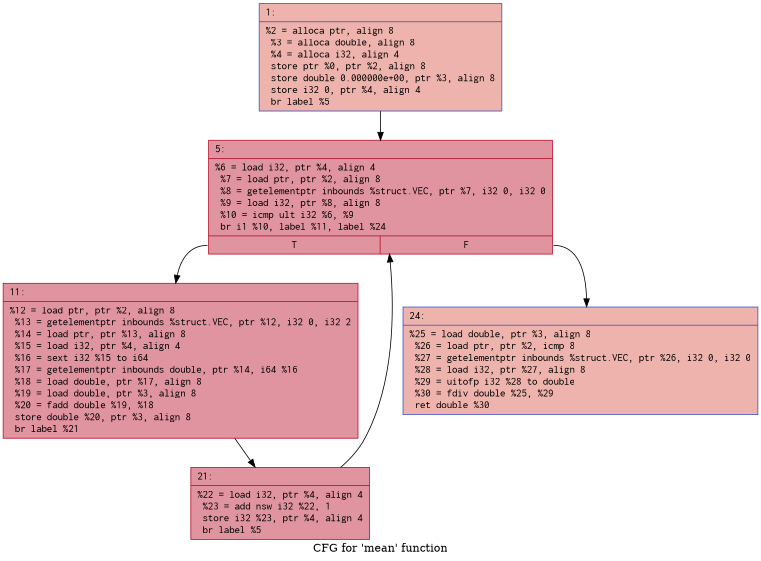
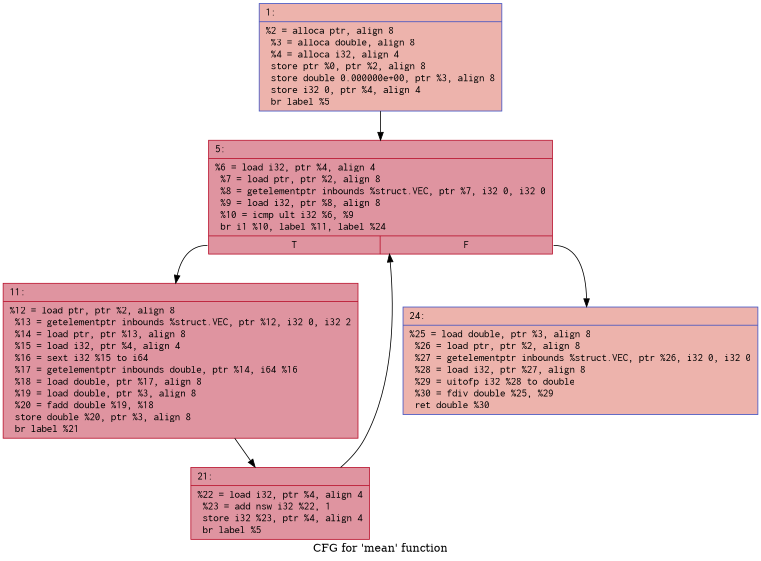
node "24:": text "%26 = load ptr, ptr %2, icmp 8" -> "%26 = load ptr, ptr %2, align 8"
